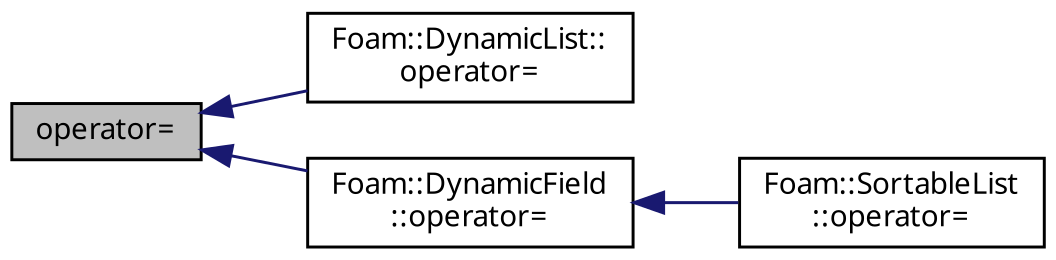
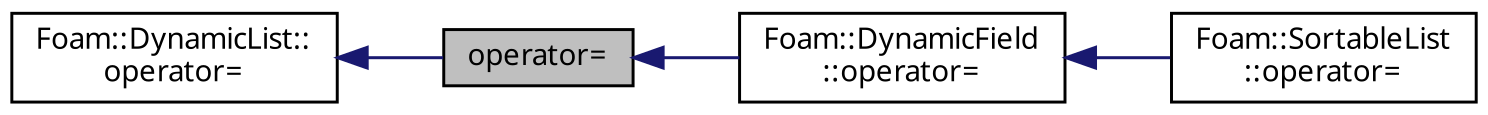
edge "Foam::DynamicList:: operator=" -> "operator=": reversed
